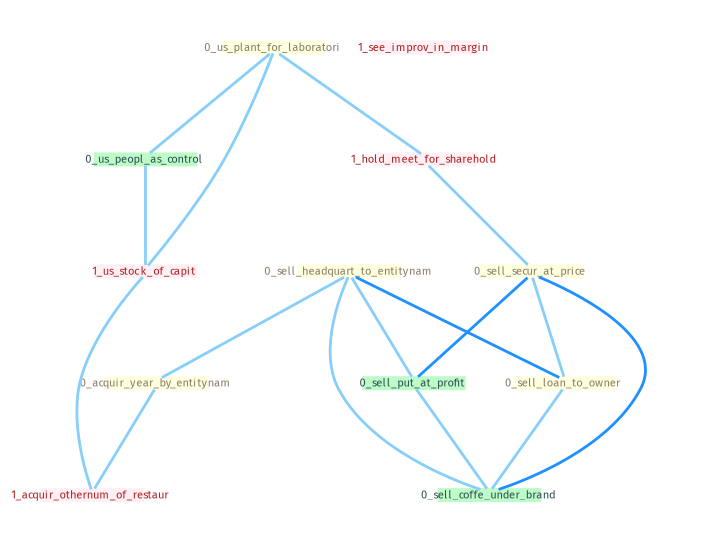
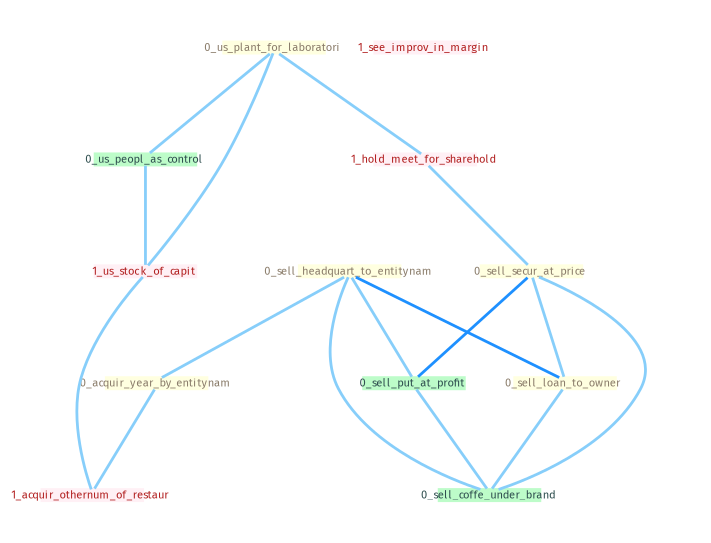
edge "0_sell_secur_at_price" -- "0_sell_coffe_under_brand": color #1e90ff -> #87cefa
